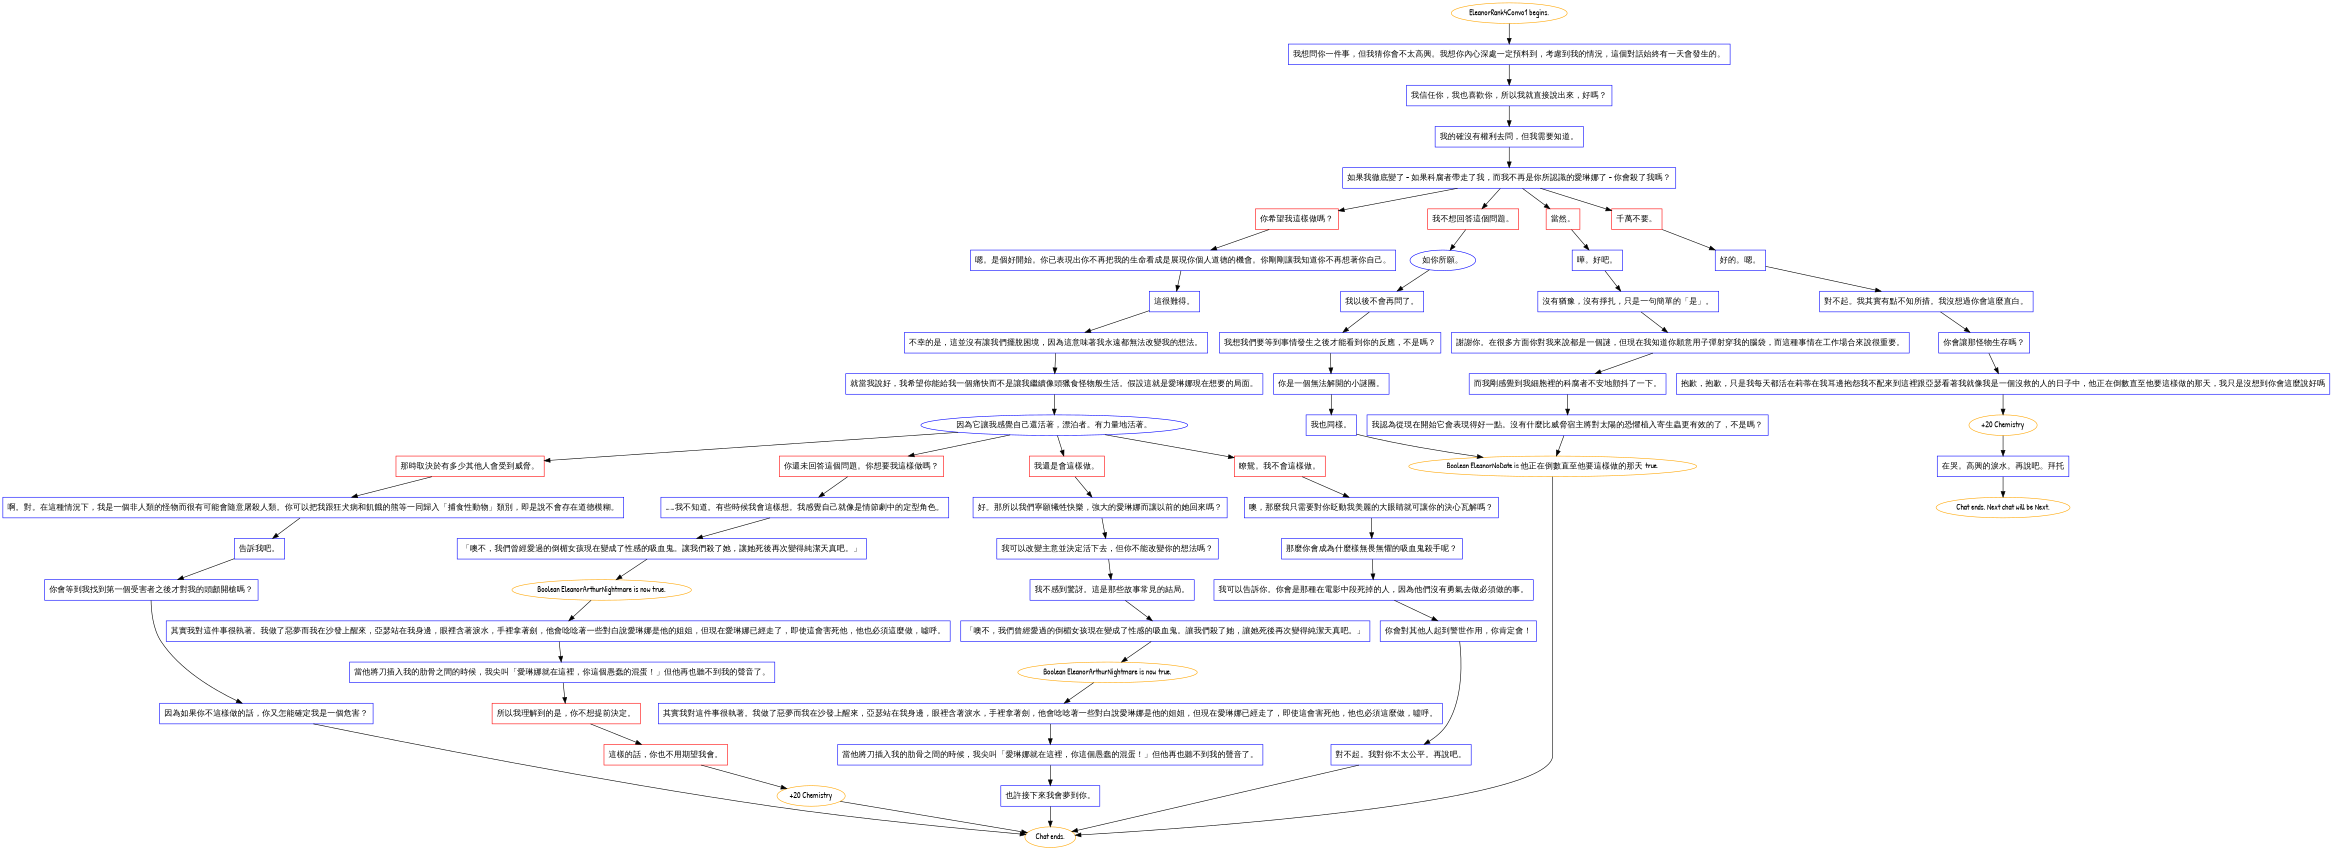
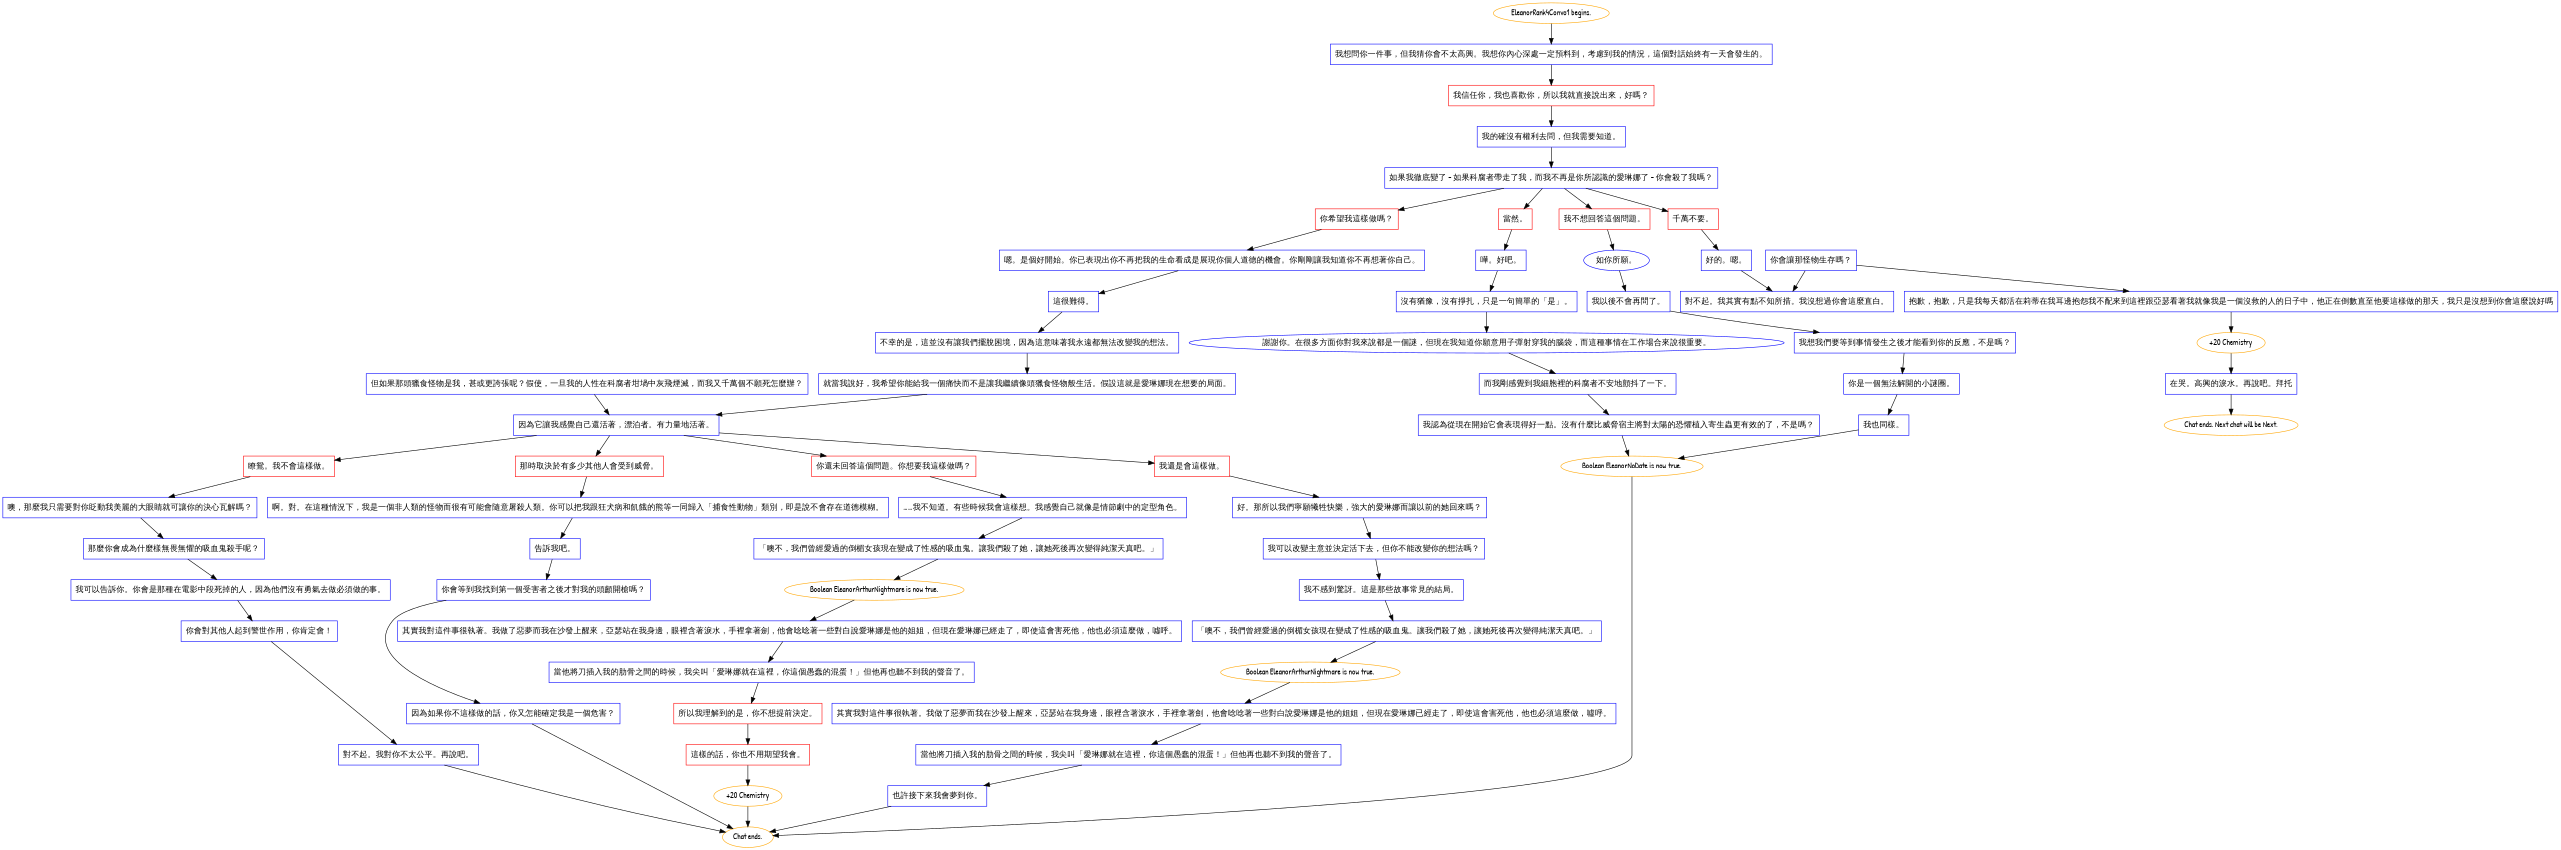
node "我信任你，我也喜歡你，所以我就直接說出來，好嗎？": color blue -> red
edge "對不起。我其實有點不知所措。我沒想過你會這麼直白。" -> "你會讓那怪物生存嗎？": reversed
node "謝謝你。在很多方面你對我來說都是一個謎，但現在我知道你願意用子彈射穿我的腦袋，而這種事情在工作場合來說很重要。": shape box -> ellipse
node "但如果那頭獵食怪物是我，甚或更誇張呢？假使，一旦我的人性在科腐者坩堝中灰飛煙滅，而我又千萬個不願死怎麼辦？": added
node "因為它讓我感覺自己還活著，漂泊者。有力量地活著。": shape ellipse -> box
node "Boolean EleanorNoDate is 他正在倒數直至他要這樣做的那天 true.": label "Boolean EleanorNoDate is 他正在倒數直至他要這樣做的那天 true." -> "Boolean EleanorNoDate is now true."
